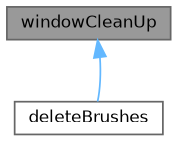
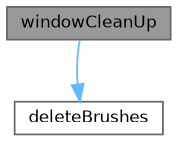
edge "deleteBrushes" -> "windowCleanUp": reversed
